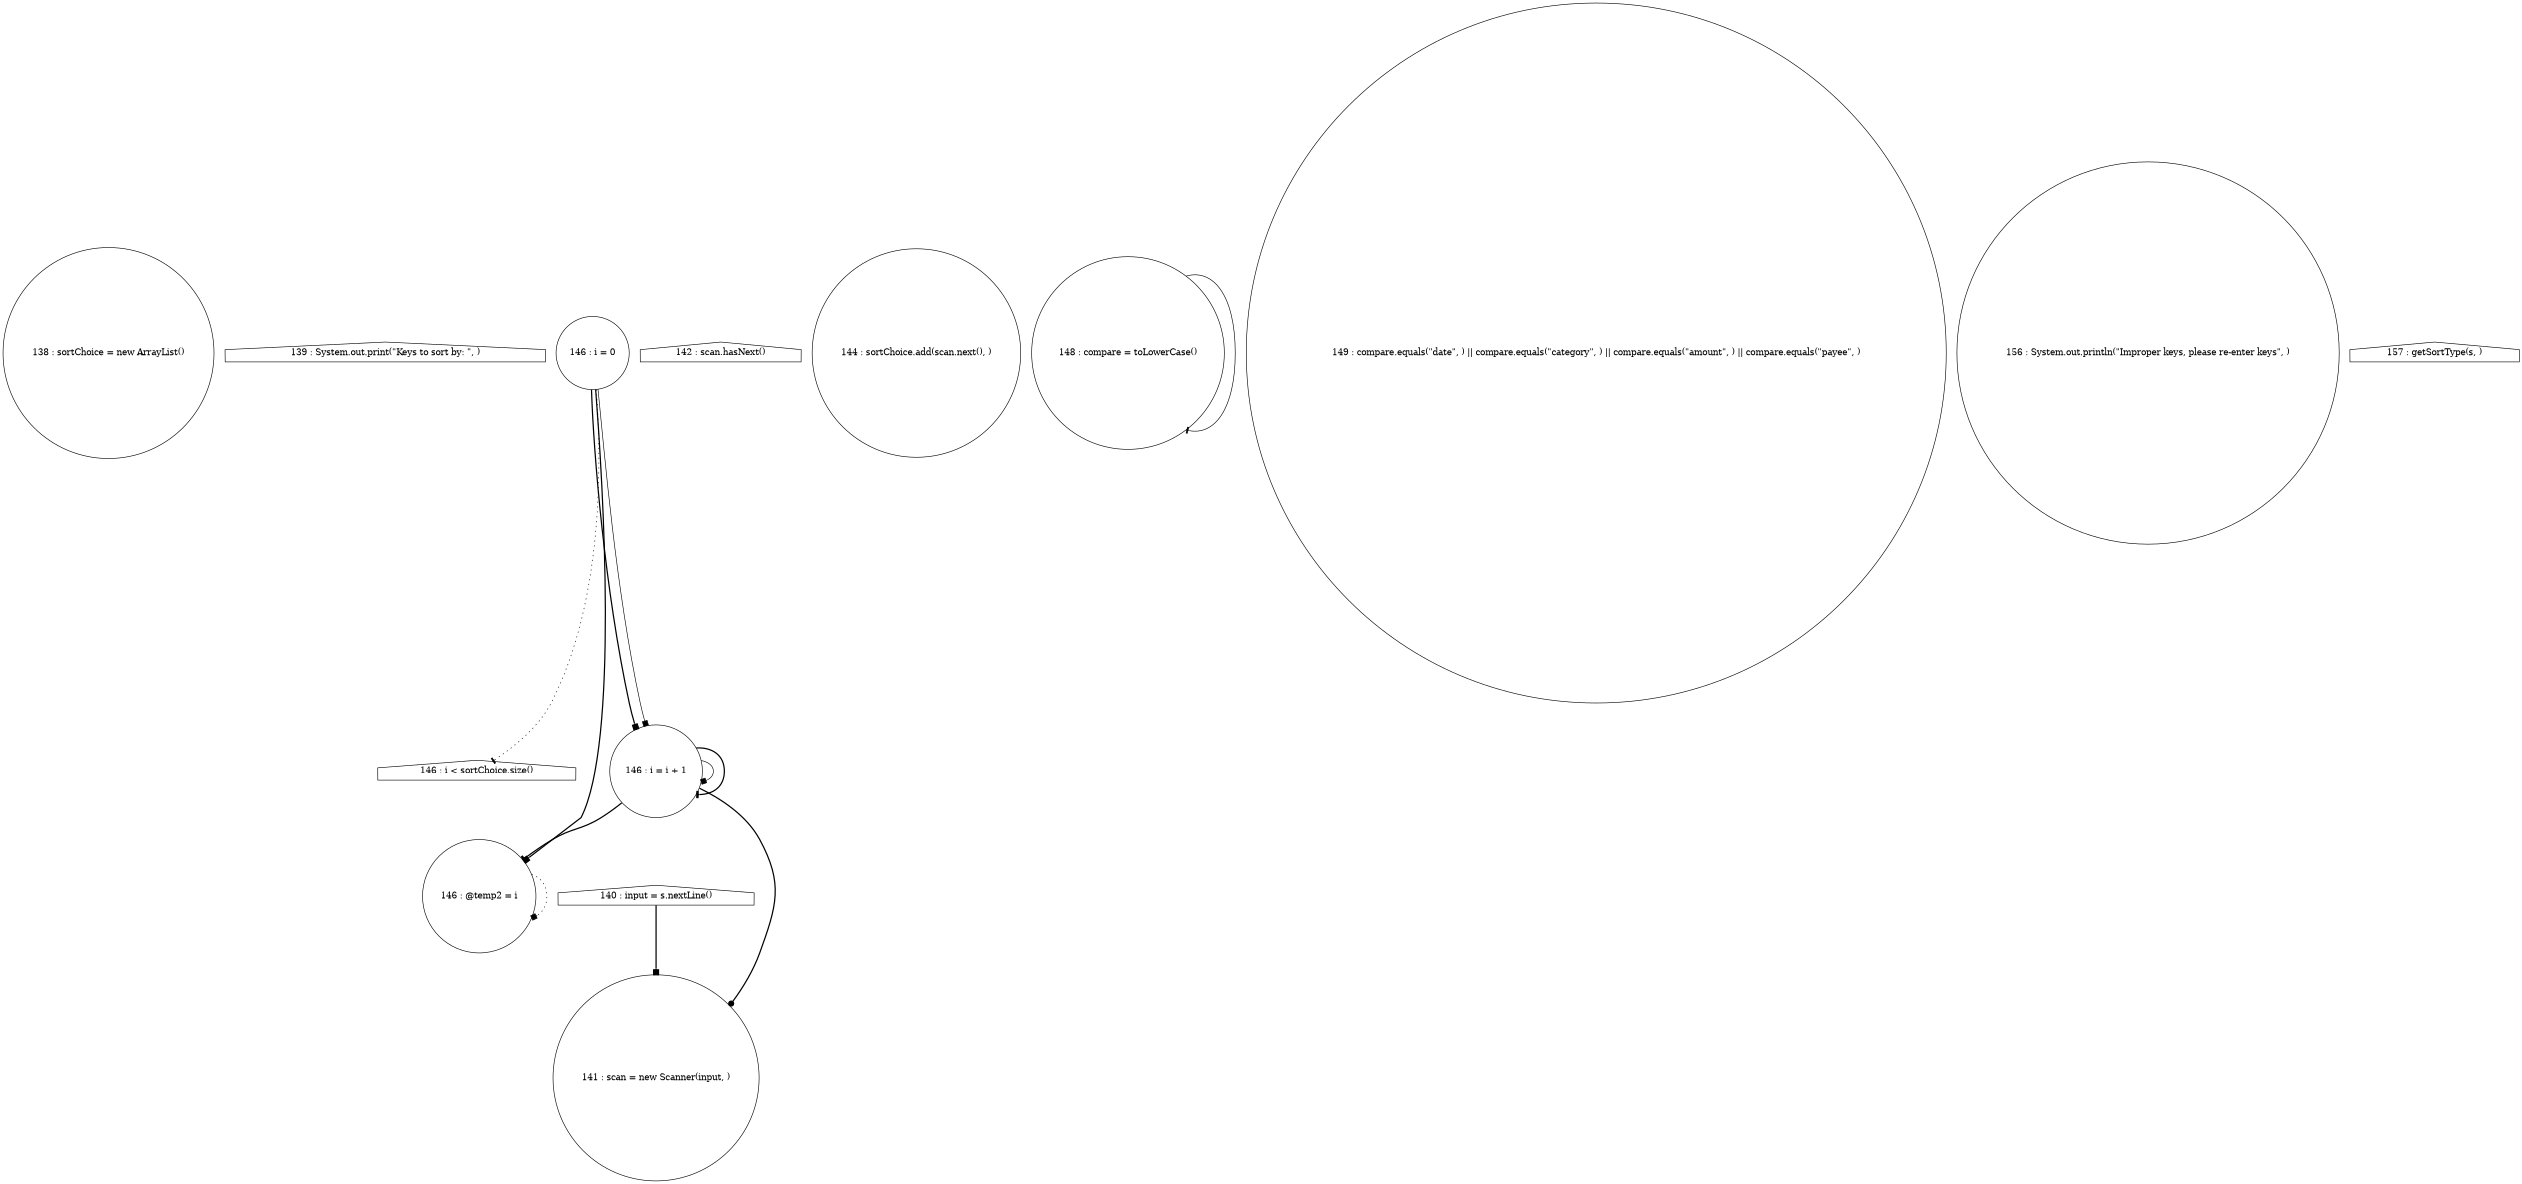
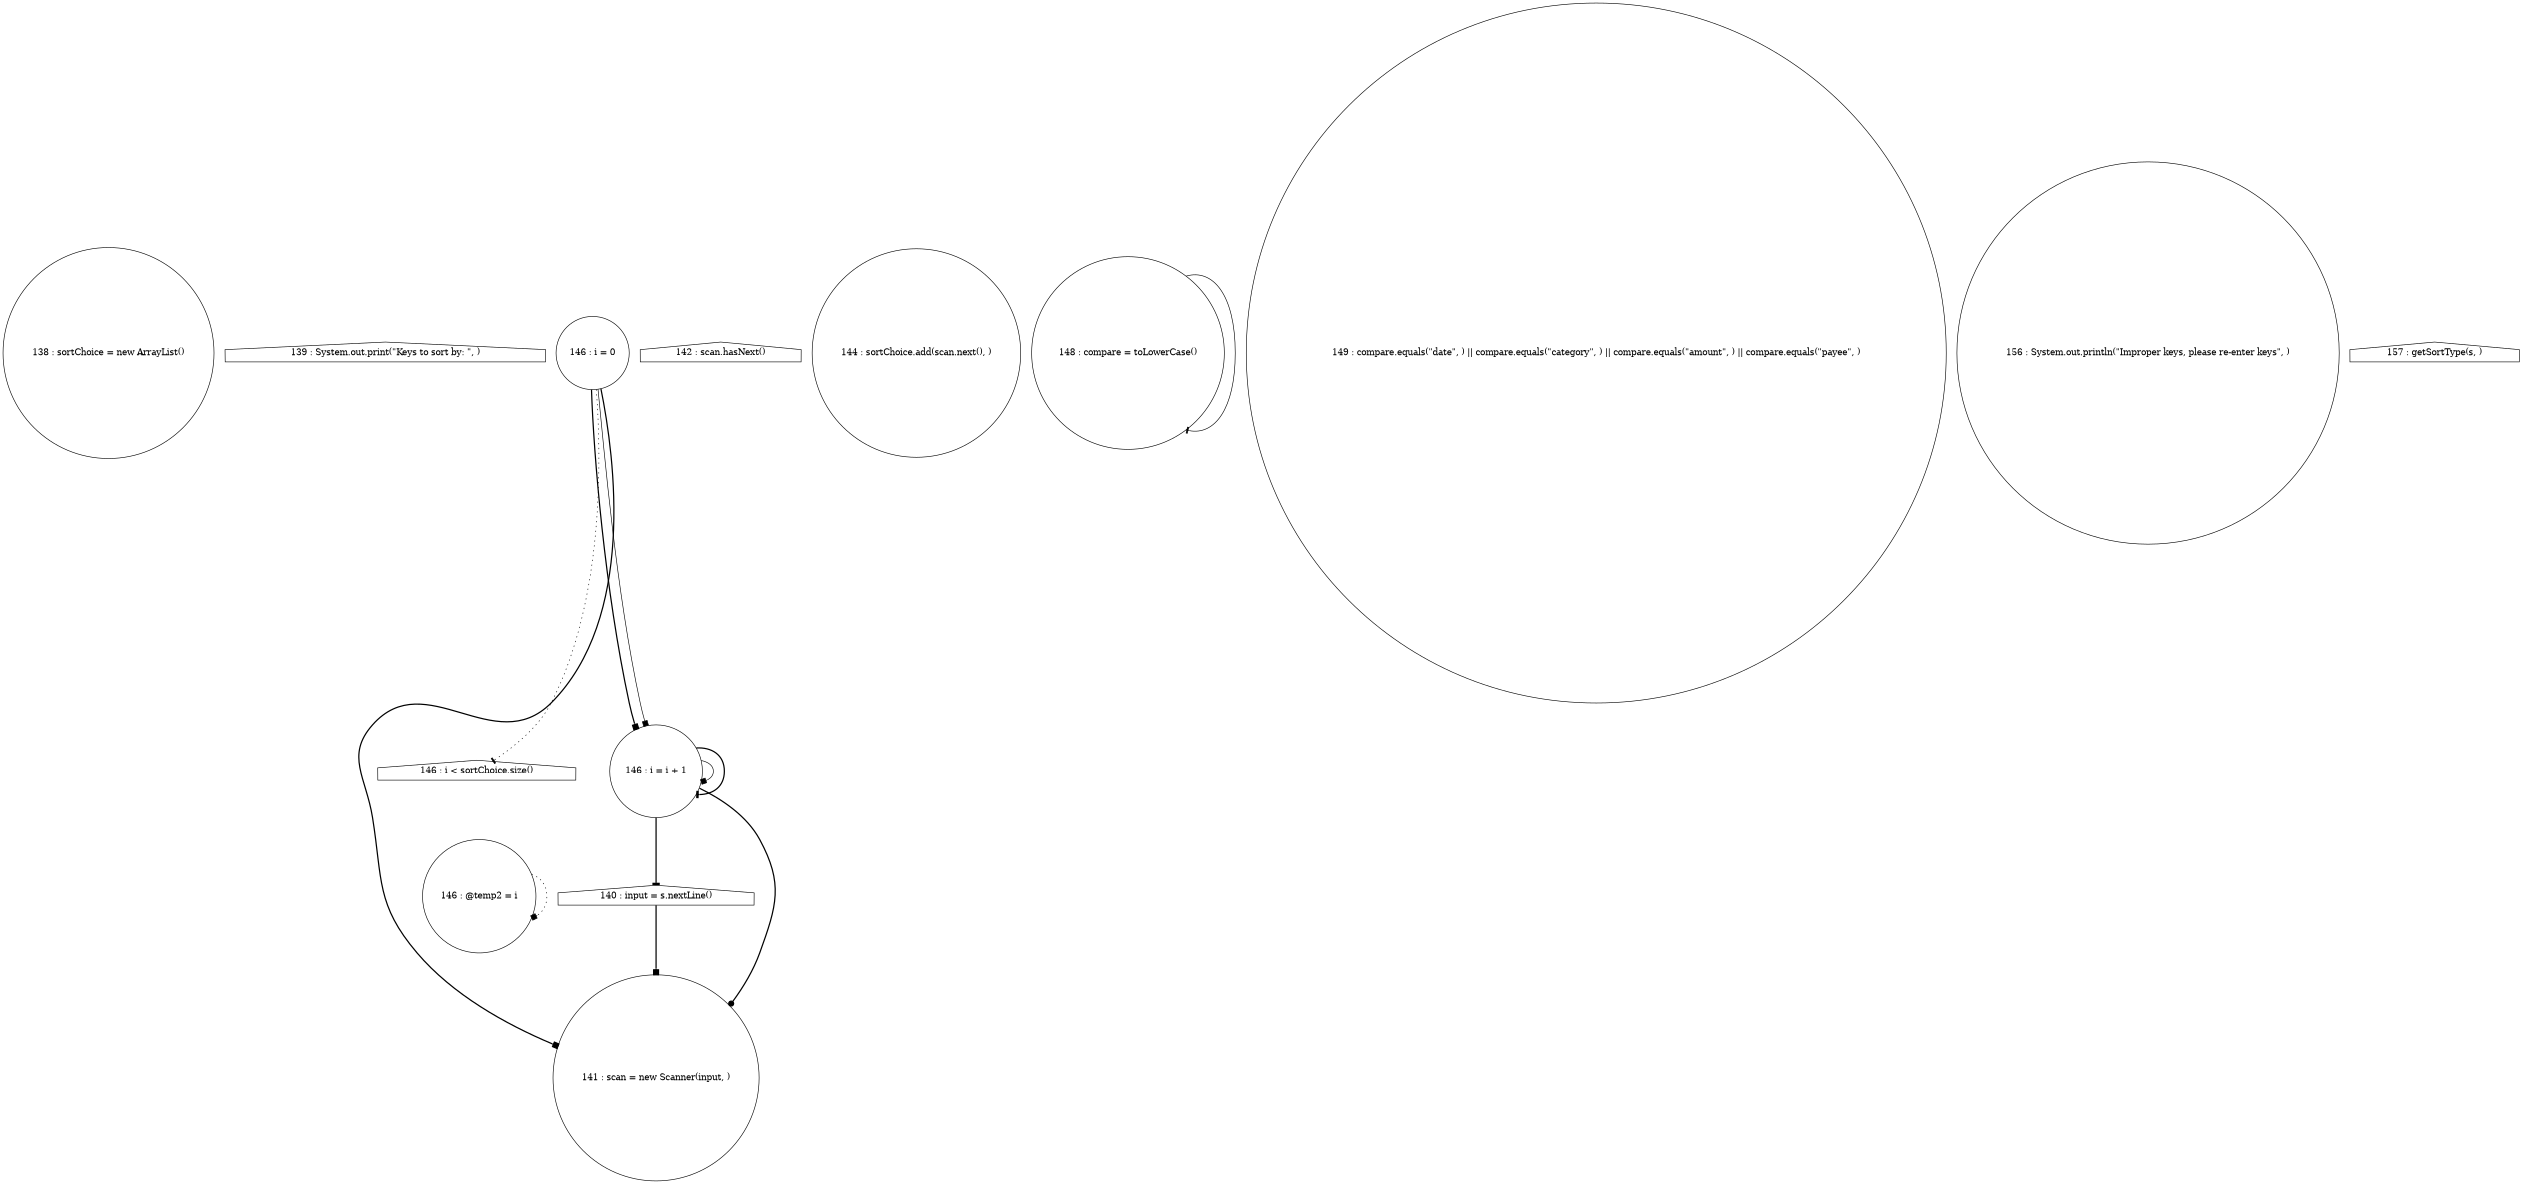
edge "146 : i = 0" -> "146 : @temp2 = i": now "146 : i = 0" -> "141 : scan = new Scanner(input, )"
edge "146 : i = i + 1" -> "146 : @temp2 = i": now "146 : i = i + 1" -> "140 : input = s.nextLine()"
